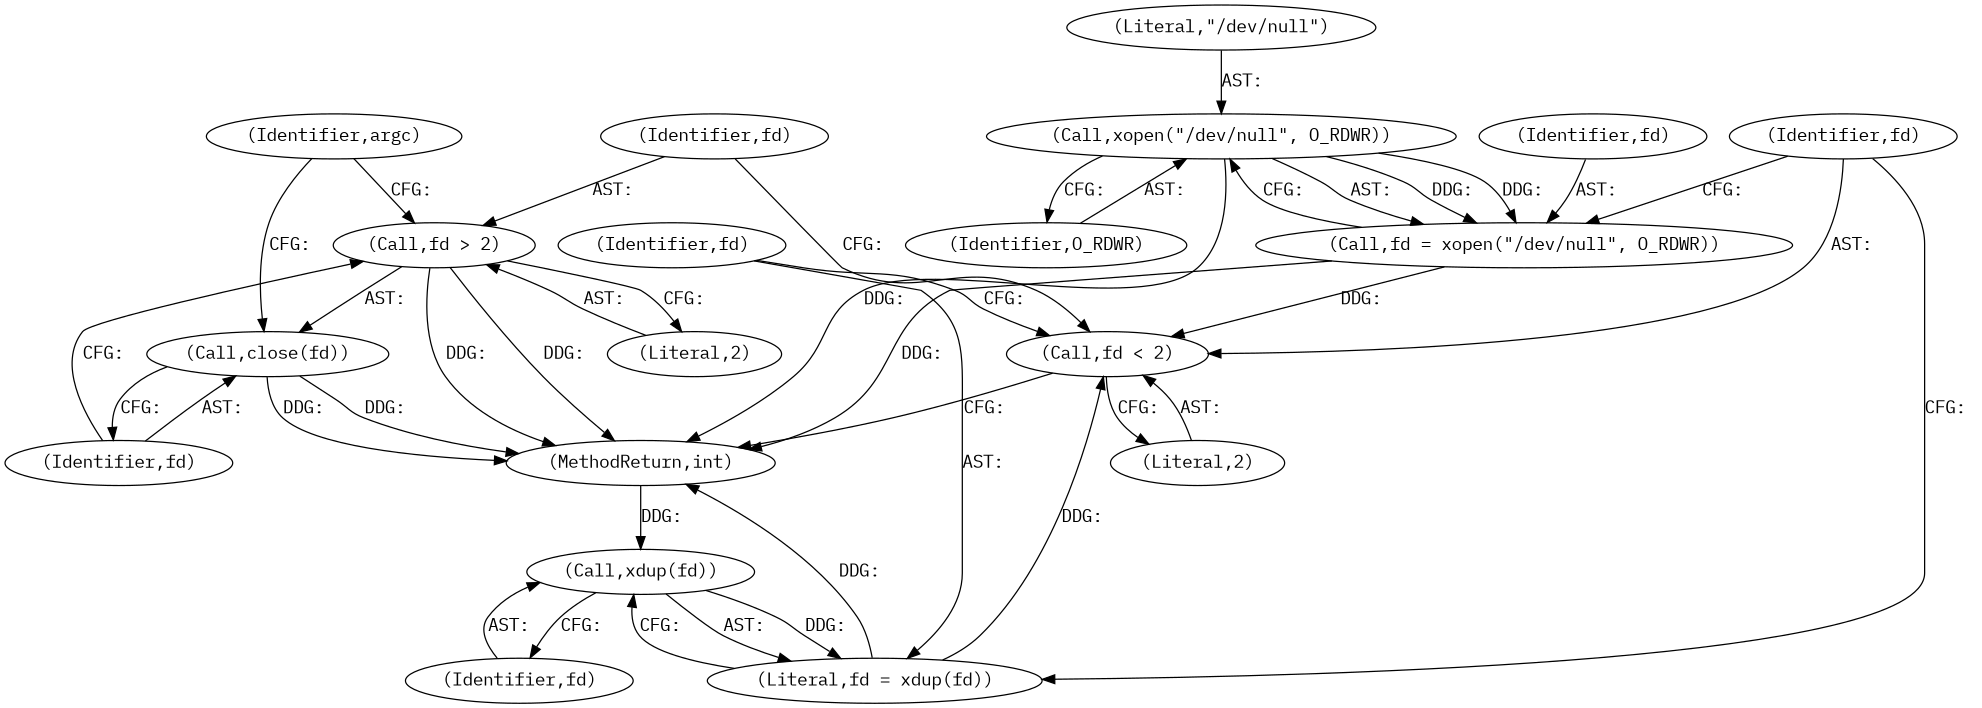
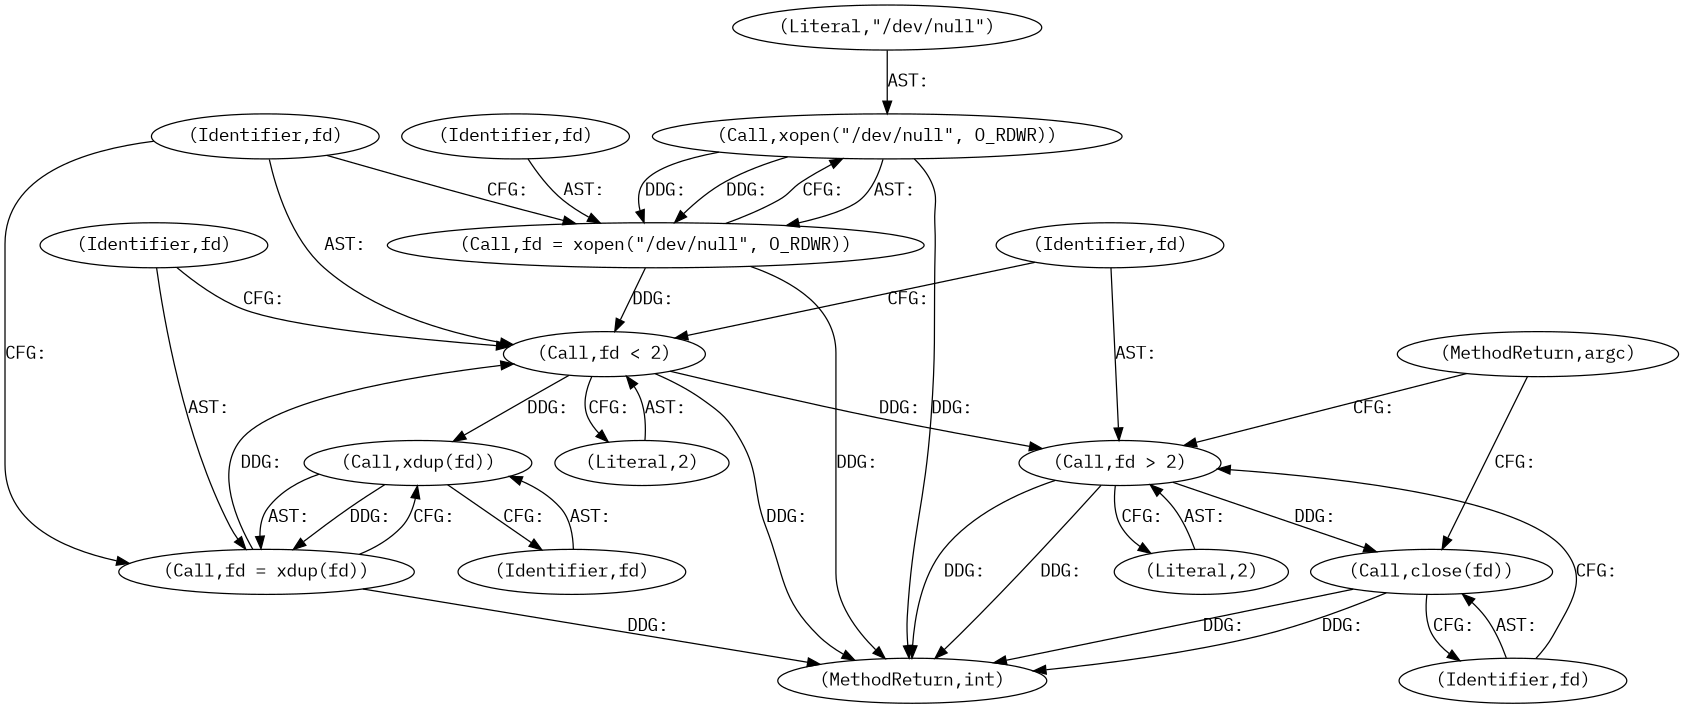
node "(Identifier,argc)": label "(Identifier,argc)" -> "(MethodReturn,argc)"
node "(Identifier,O_RDWR)": removed
edge "(Call,fd > 2)" -> "(Call,close(fd))": label "AST: " -> "DDG: "
edge "(Call,fd < 2)" -> "(MethodReturn,int)": label "CFG: " -> "DDG: "
edge "(Call,fd < 2)" -> "(Call,fd > 2)": added, label "DDG:"
edge "(MethodReturn,int)" -> "(Call,xdup(fd))": now "(Call,fd < 2)" -> "(Call,xdup(fd))"
node "(Literal,fd = xdup(fd))": label "(Literal,fd = xdup(fd))" -> "(Call,fd = xdup(fd))"
